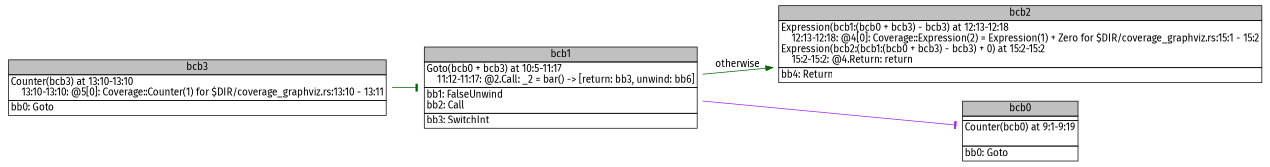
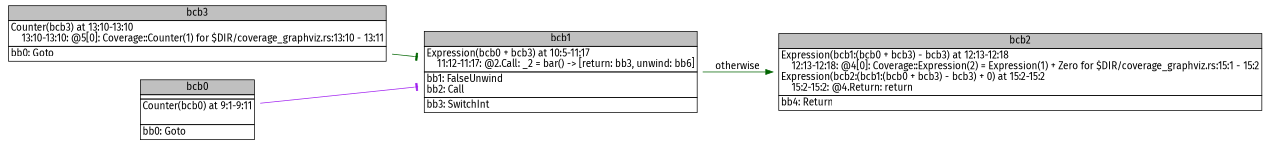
node "bcb1": text "Goto(bcb0 + bcb3) at 10:5-11:17" -> "Expression(bcb0 + bcb3) at 10:5-11:17"
edge "bcb1" -> "bcb0": reversed
node "bcb0": text "Counter(bcb0) at 9:1-9:19" -> "Counter(bcb0) at 9:1-9:11"
